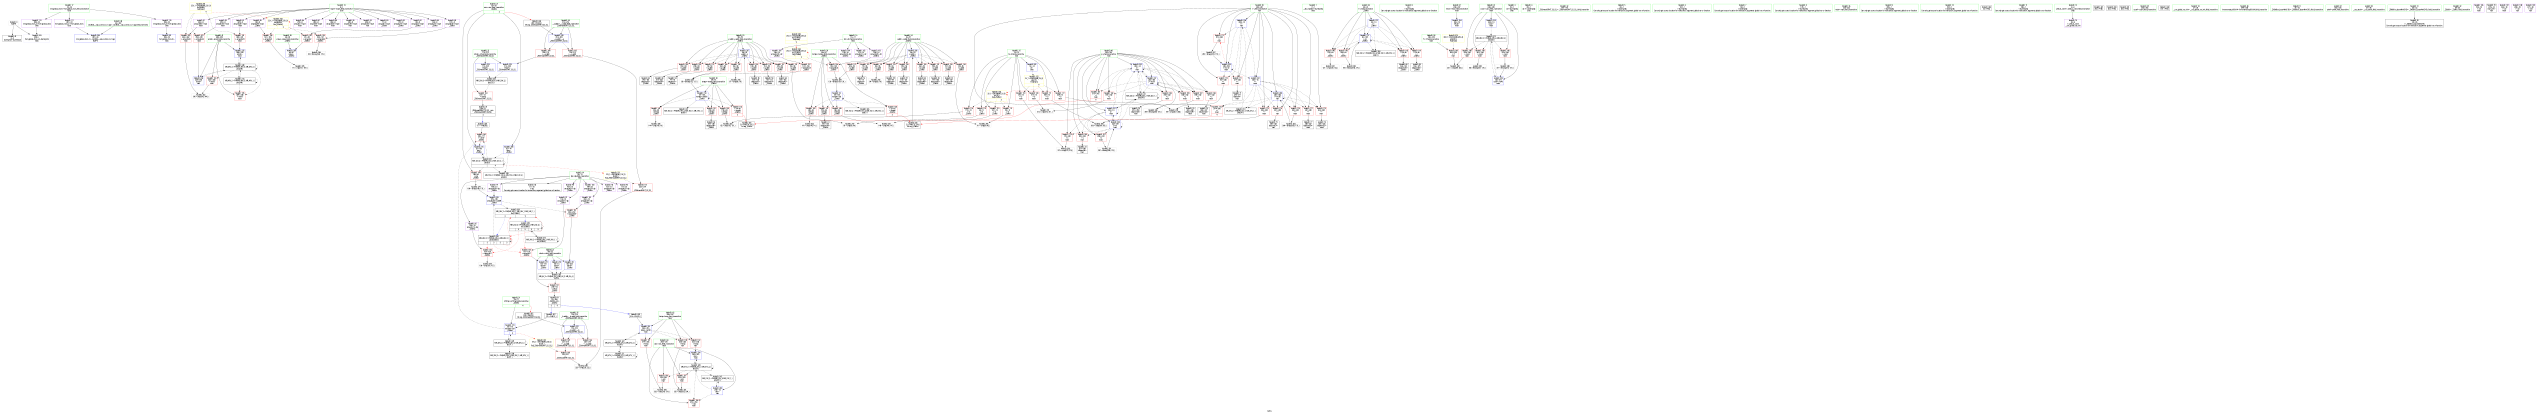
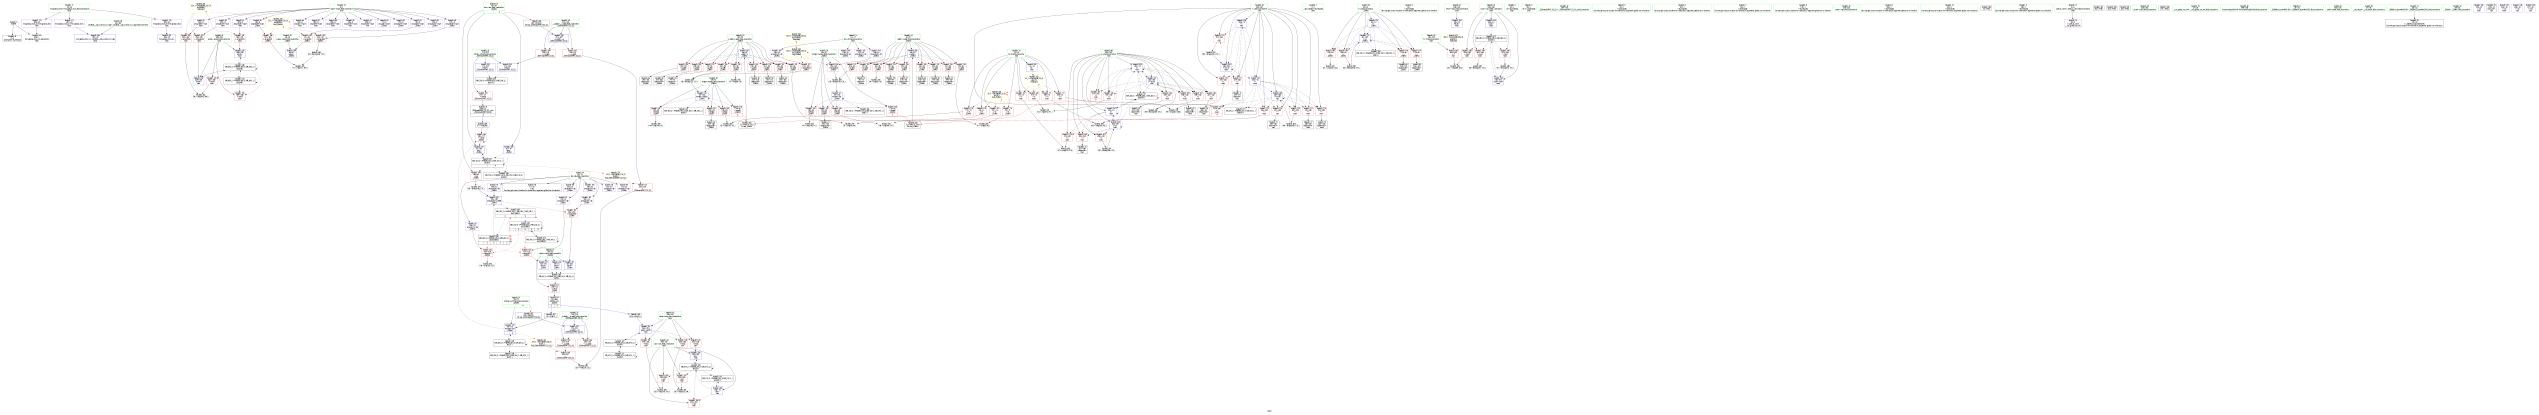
node "NodeID: 204": text "NullPtr" -> "Glob"
edge "NodeID: 286" -> "NodeID: 305": added
